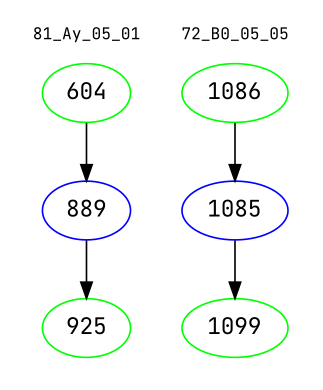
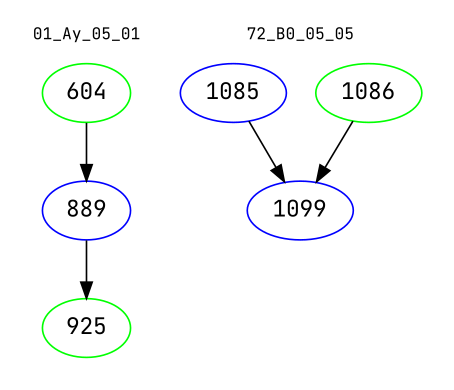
cluster "81_Ay_05_01": label "81_Ay_05_01" -> "01_Ay_05_01"
edge "1086" -> "1085": now "1086" -> "1099"
node "1099": color green -> blue
